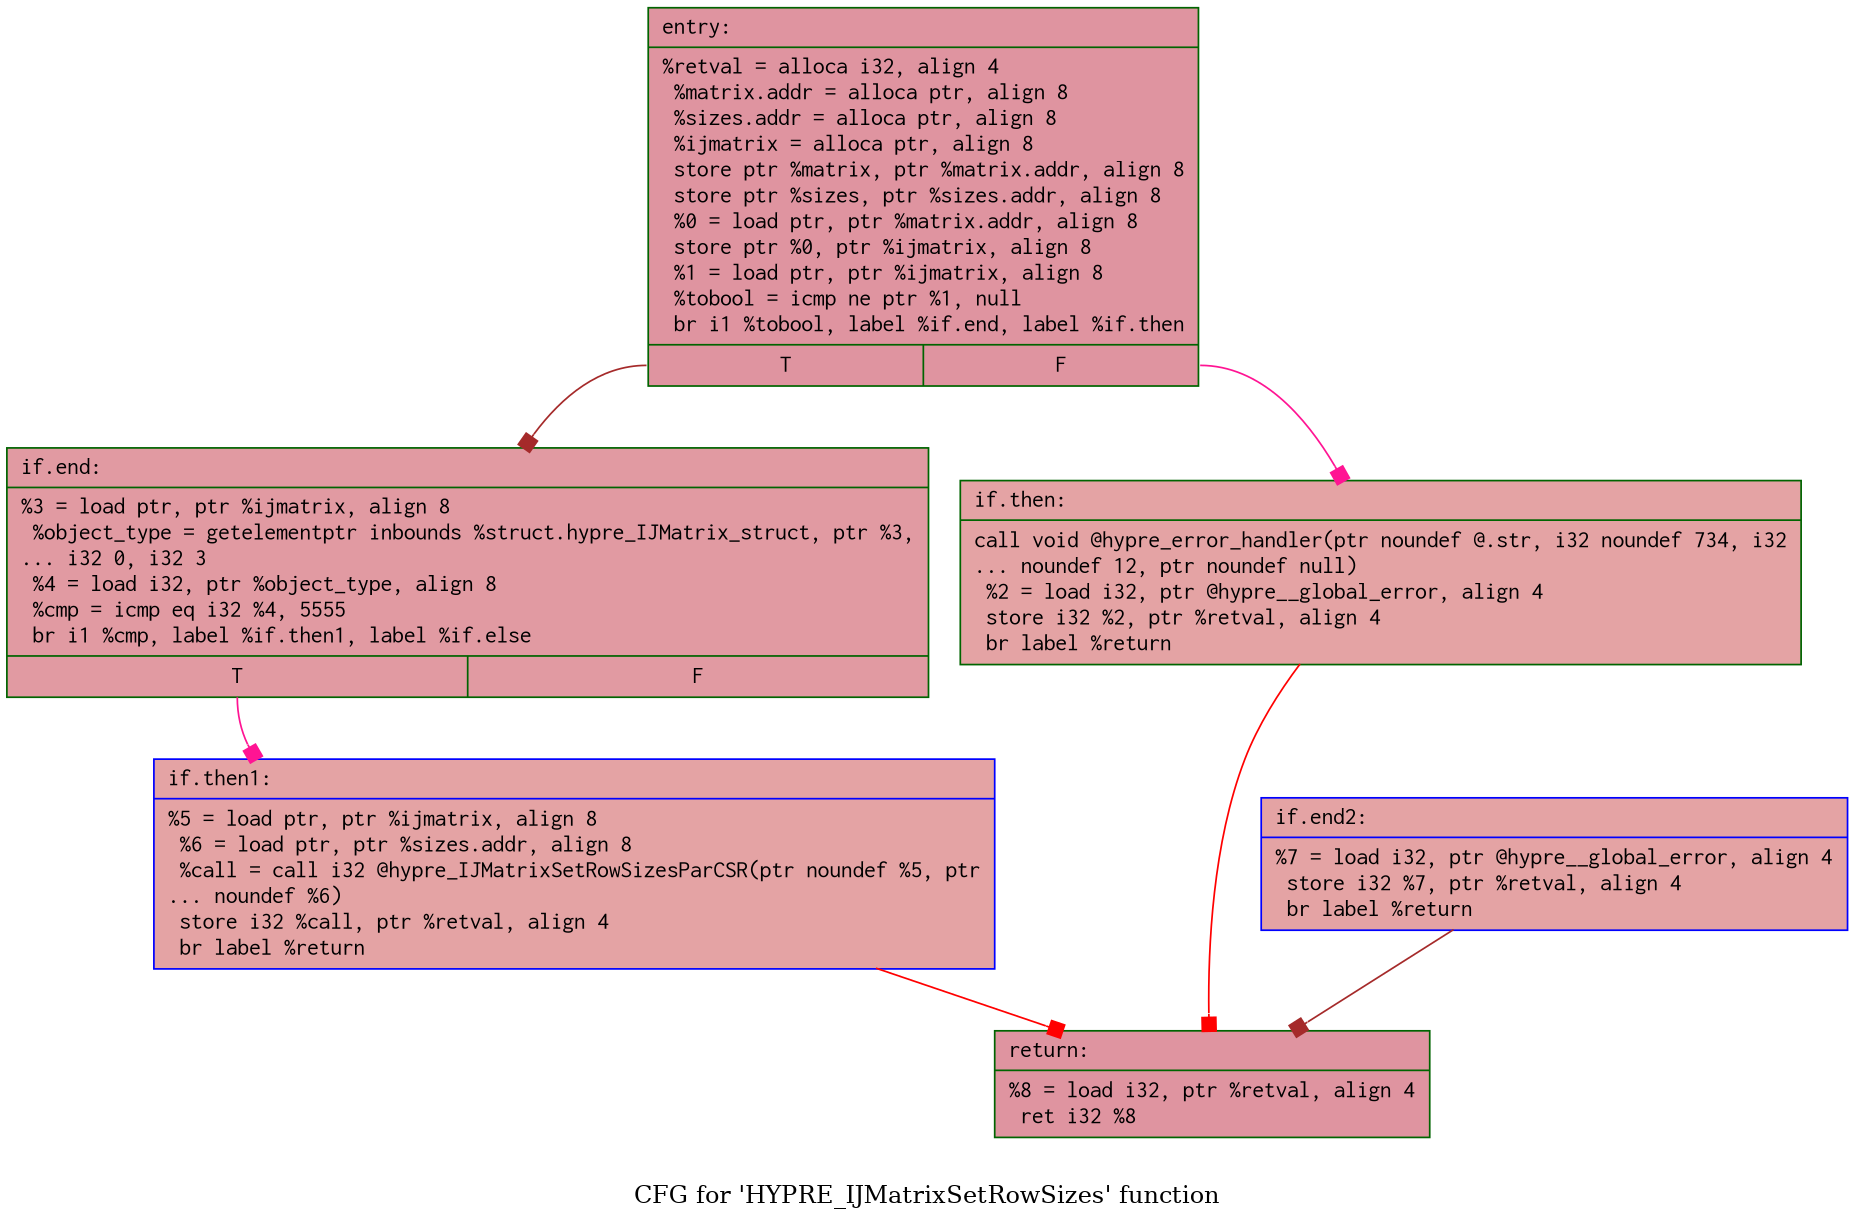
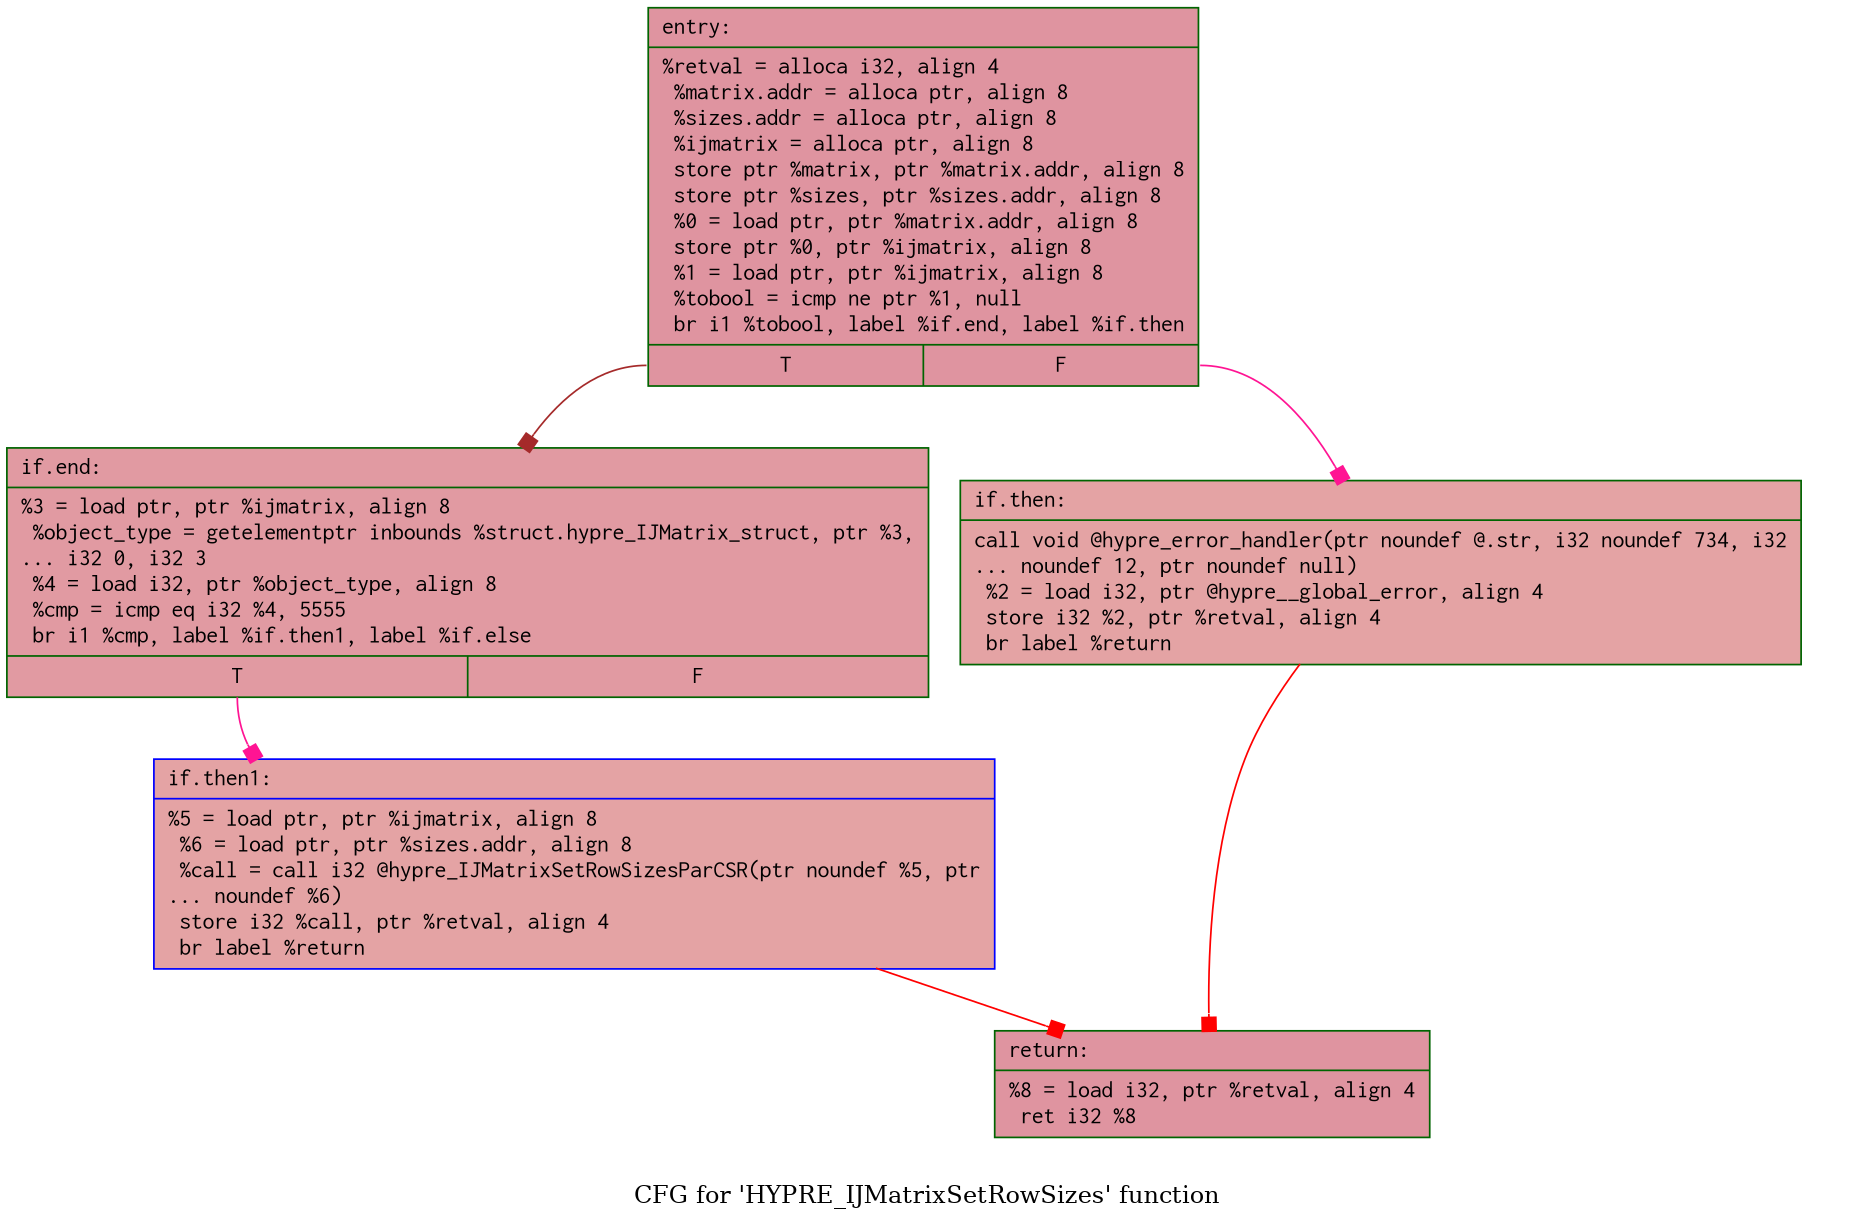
node "if.end2:": removed
